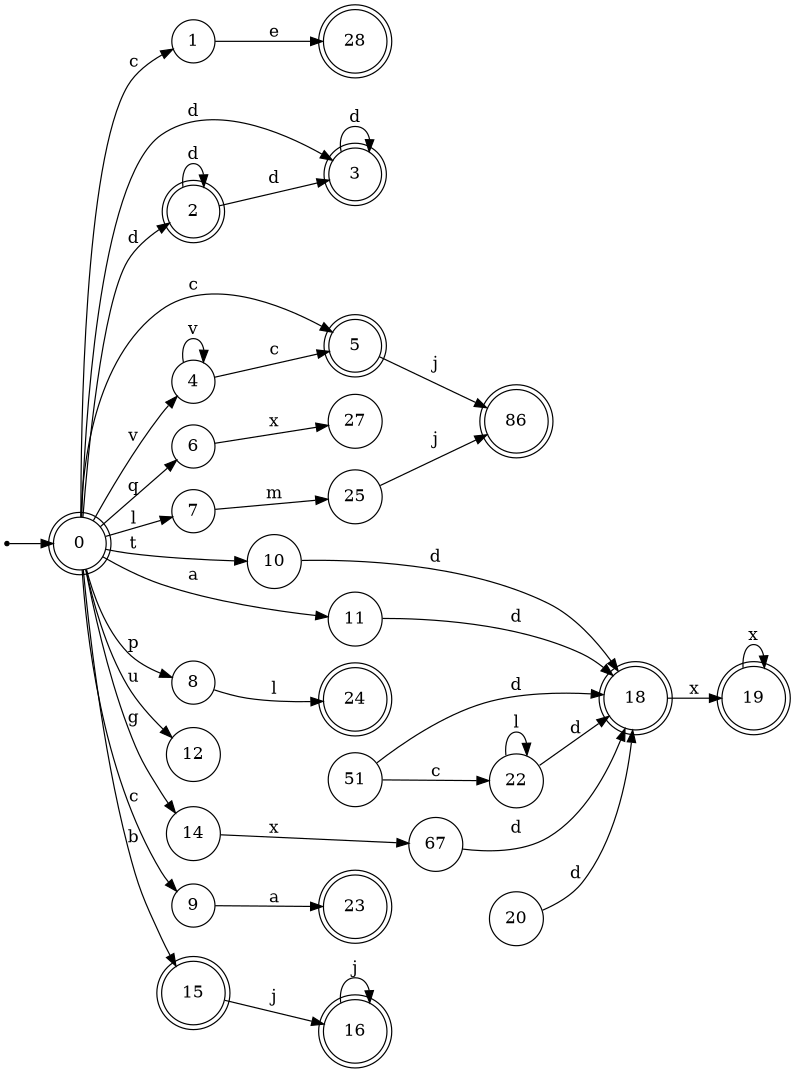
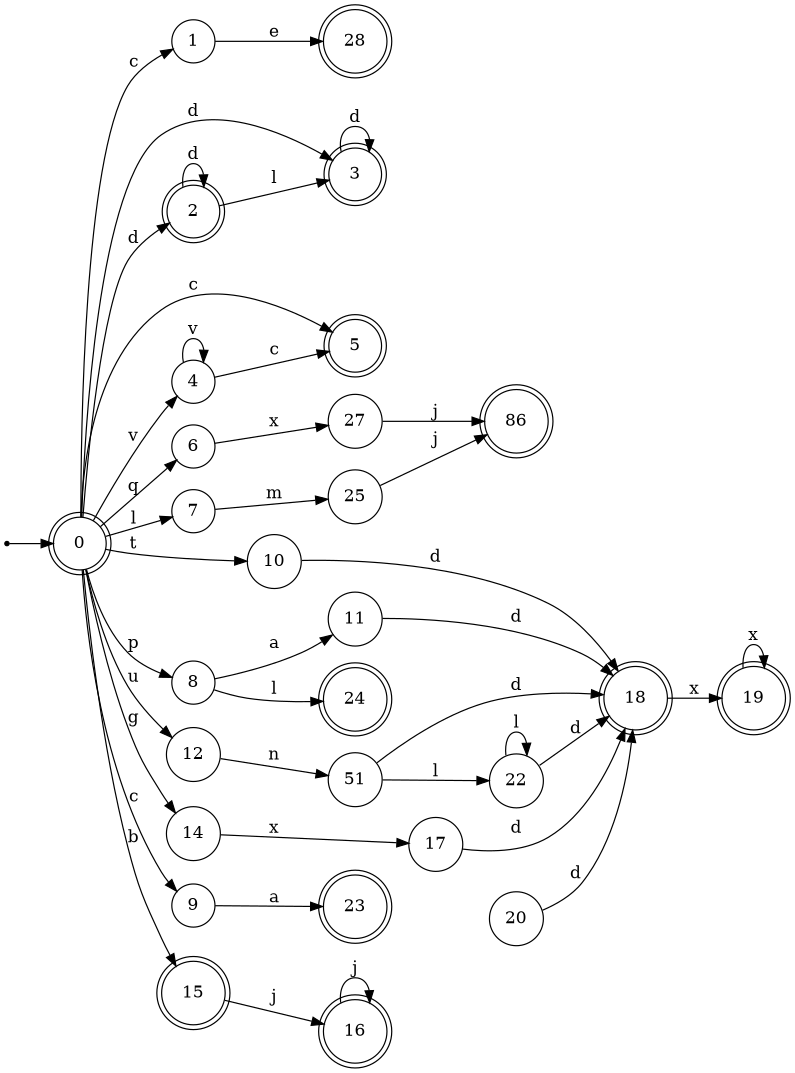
edge "2" -> "3": label "d" -> "l"
edge "5" -> "86": now "27" -> "86"
edge "0" -> "11": now "8" -> "11"
edge "12" -> "51": added, label "n"
edge "51" -> "22": label "c" -> "l"
node "67": label "67" -> "17"
